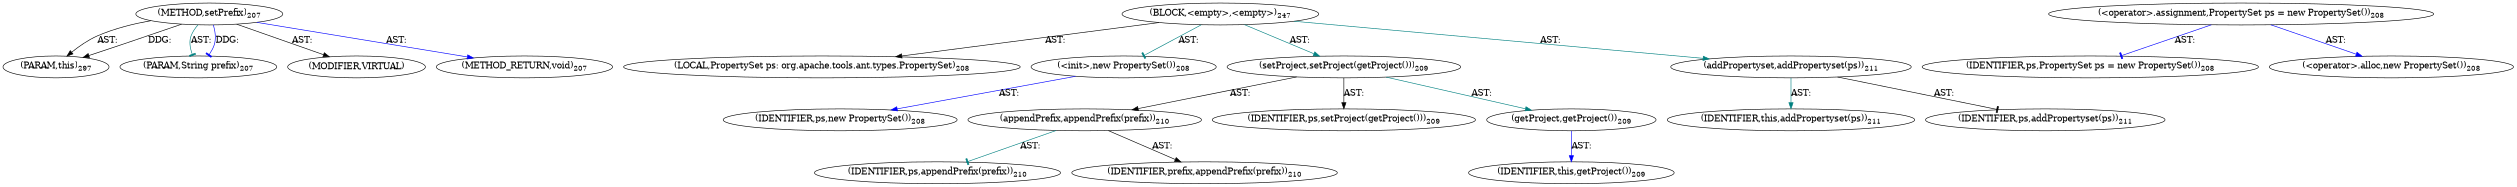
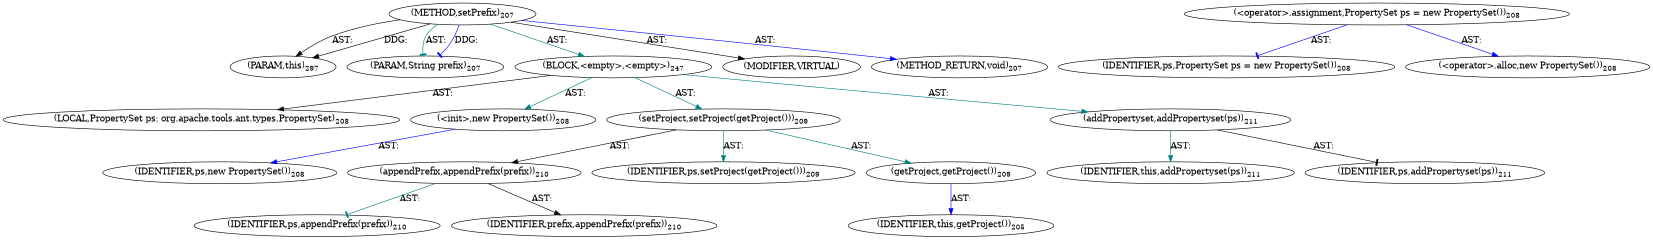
edge "(METHOD,setPrefix)" -> "(BLOCK,<empty>,<empty>)": added, label "AST:"
edge "(BLOCK,<empty>,<empty>)" -> "(<init>,new PropertySet())": arrowhead tee -> normal
edge "(setProject,setProject(getProject()))" -> "(IDENTIFIER,ps,setProject(getProject()))": color black -> teal
node "(IDENTIFIER,this,getProject())": text "209" -> "205"
